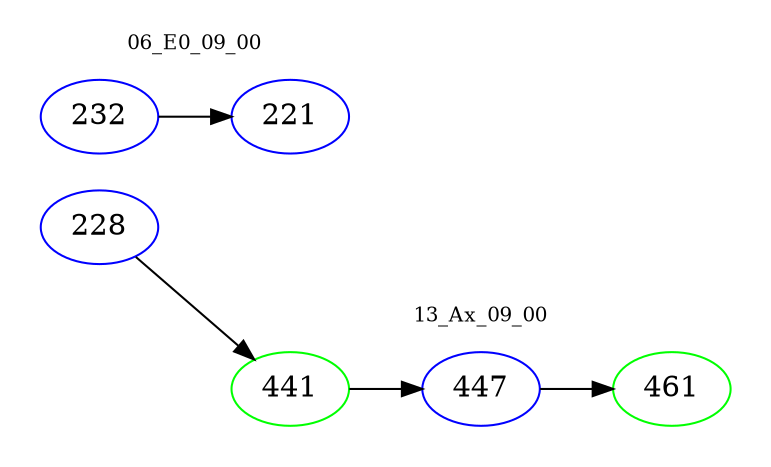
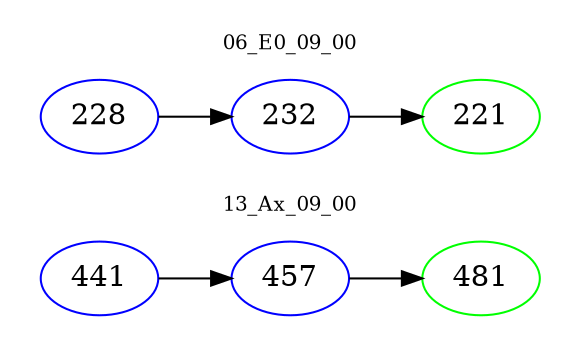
node "221": color blue -> green
edge "228" -> "441": now "228" -> "232"
node "441": color green -> blue
node "447": label "447" -> "457"
node "461": label "461" -> "481"
